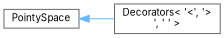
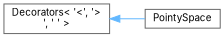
edge "Decorators< '<', '> ', ' ' >" -> "PointySpace": reversed
